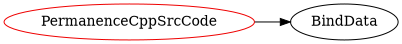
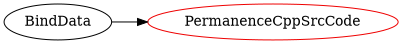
edge "PermanenceCppSrcCode" -> "BindData": reversed
